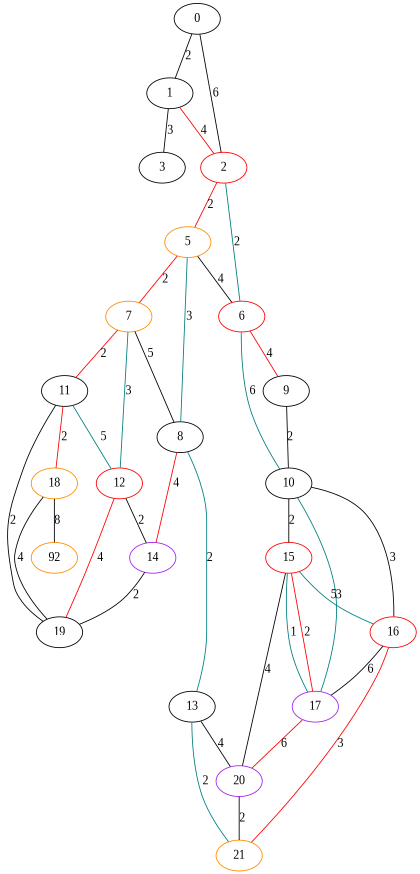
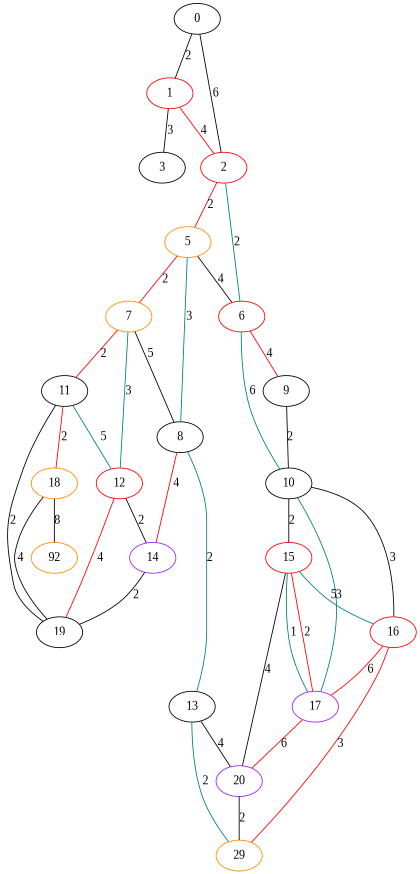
node "1": color black -> red
edge "16" -- "17": color black -> red
node "21": label "21" -> "29"
